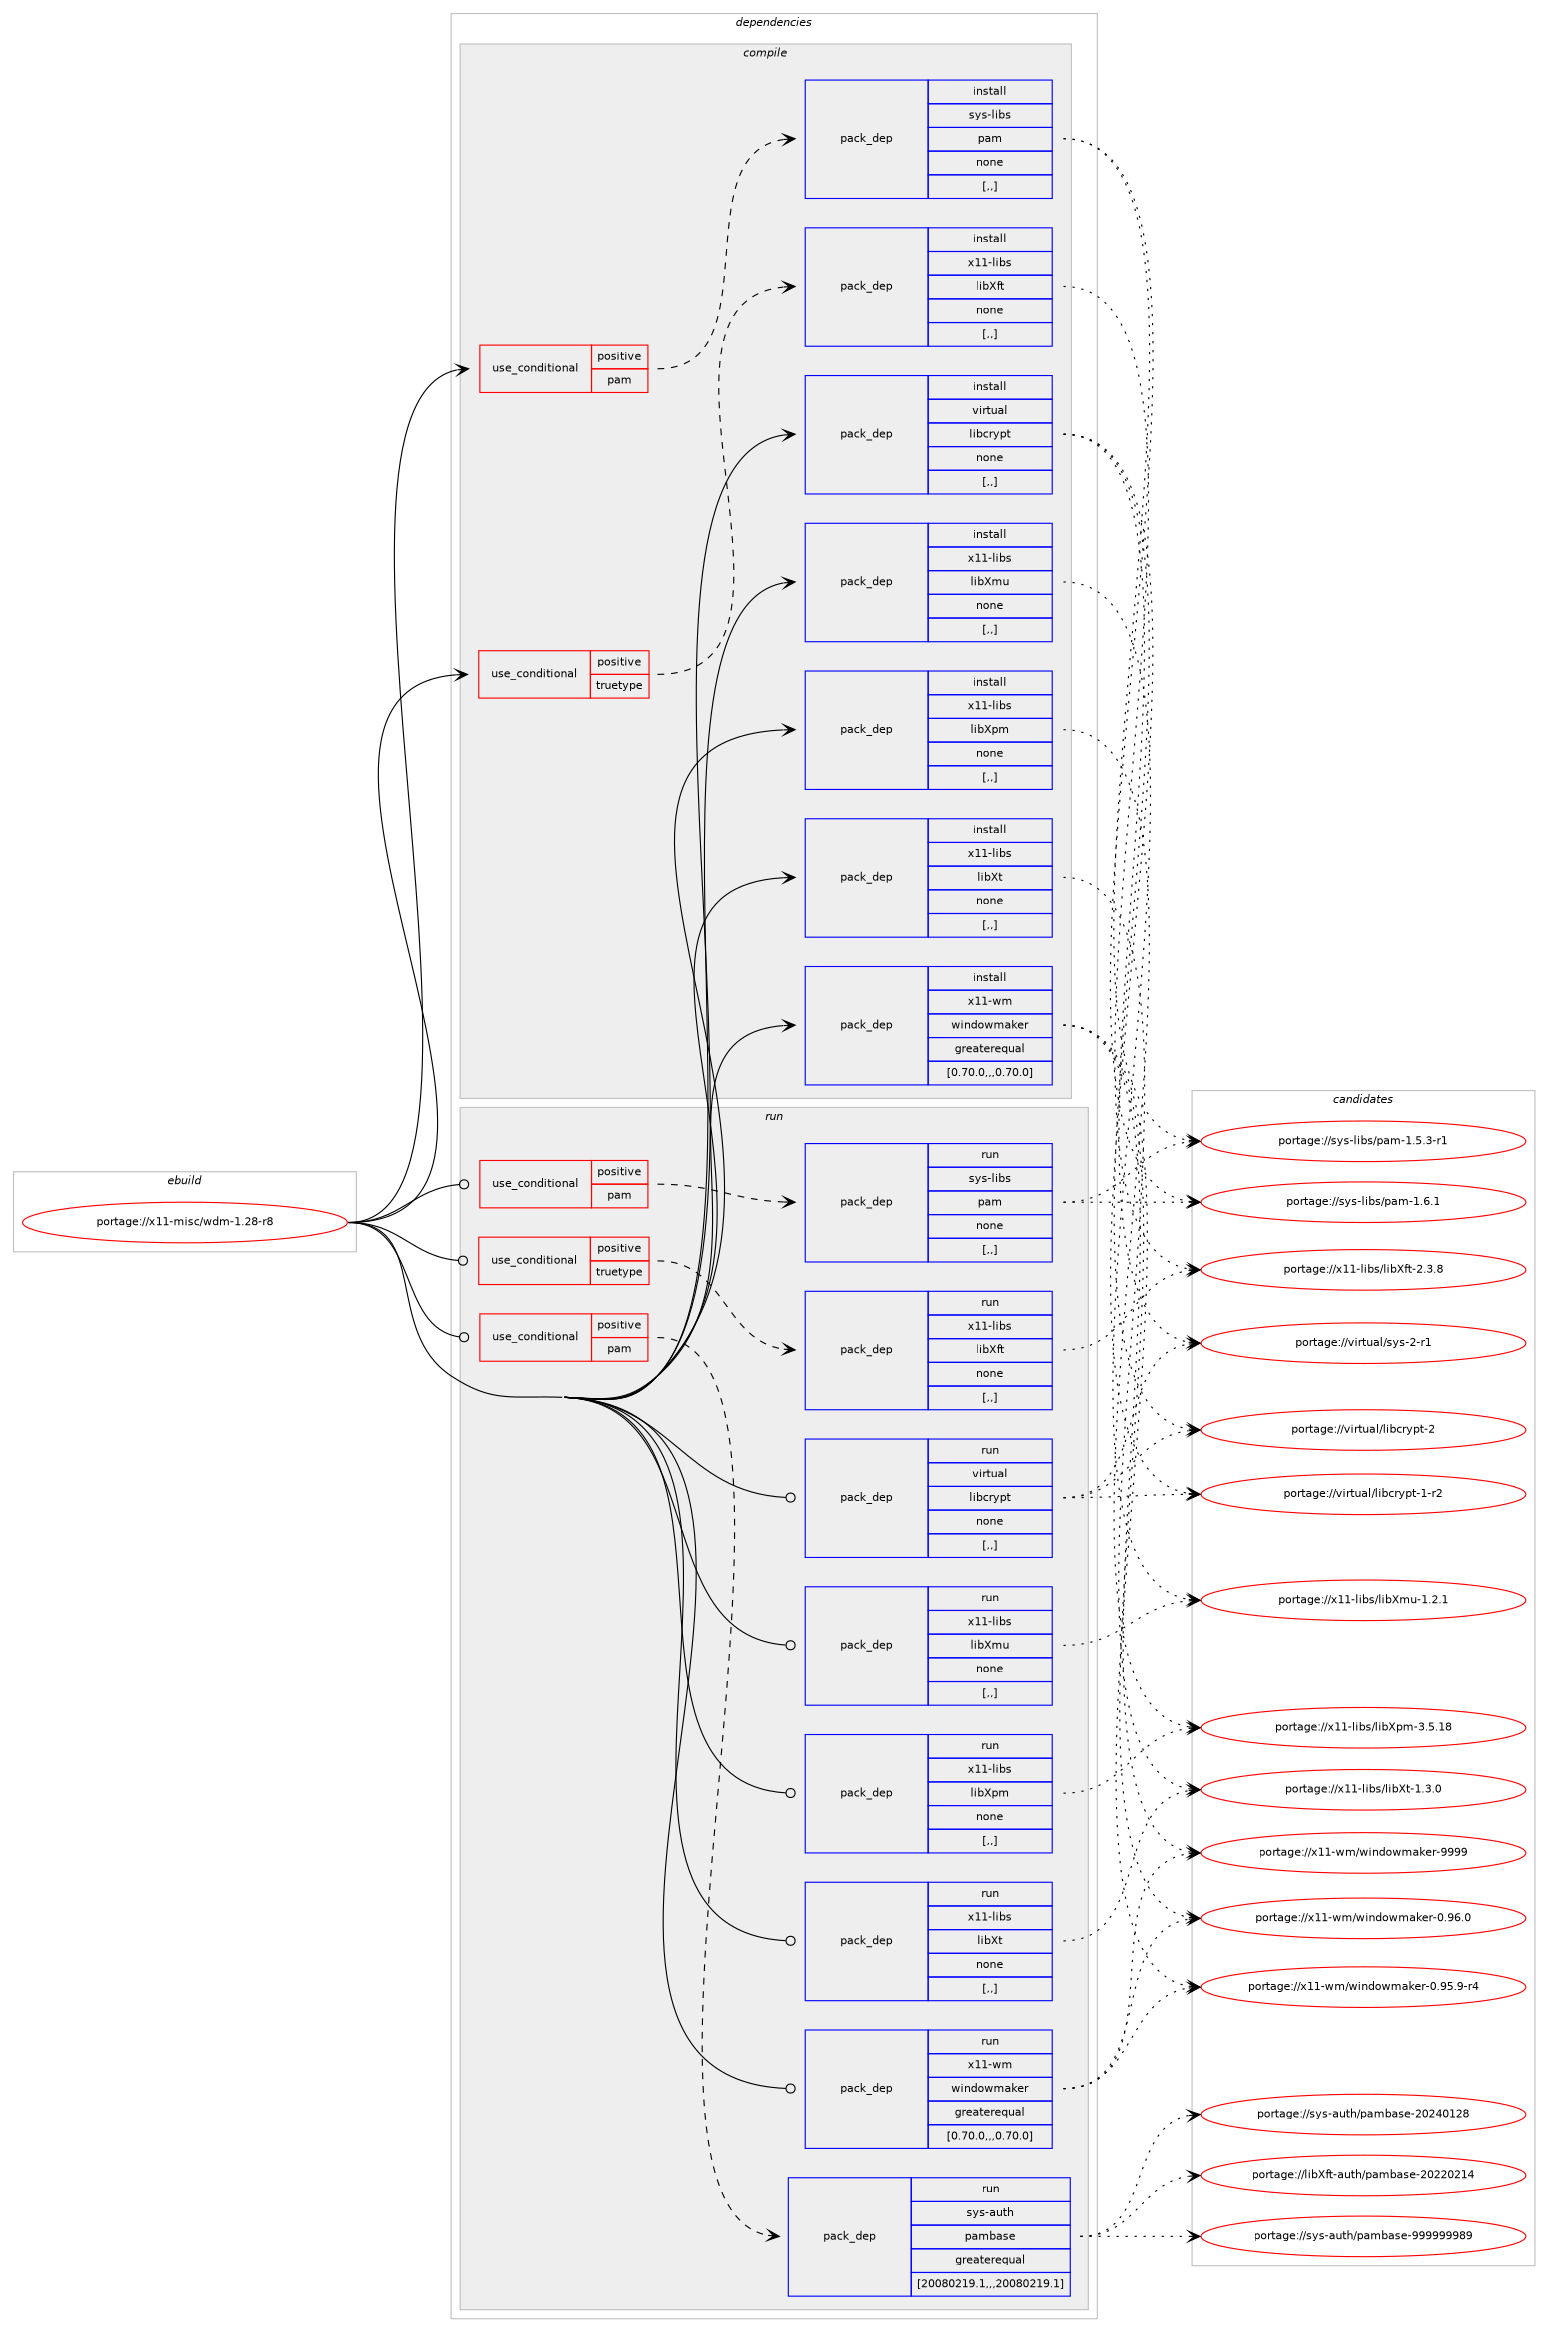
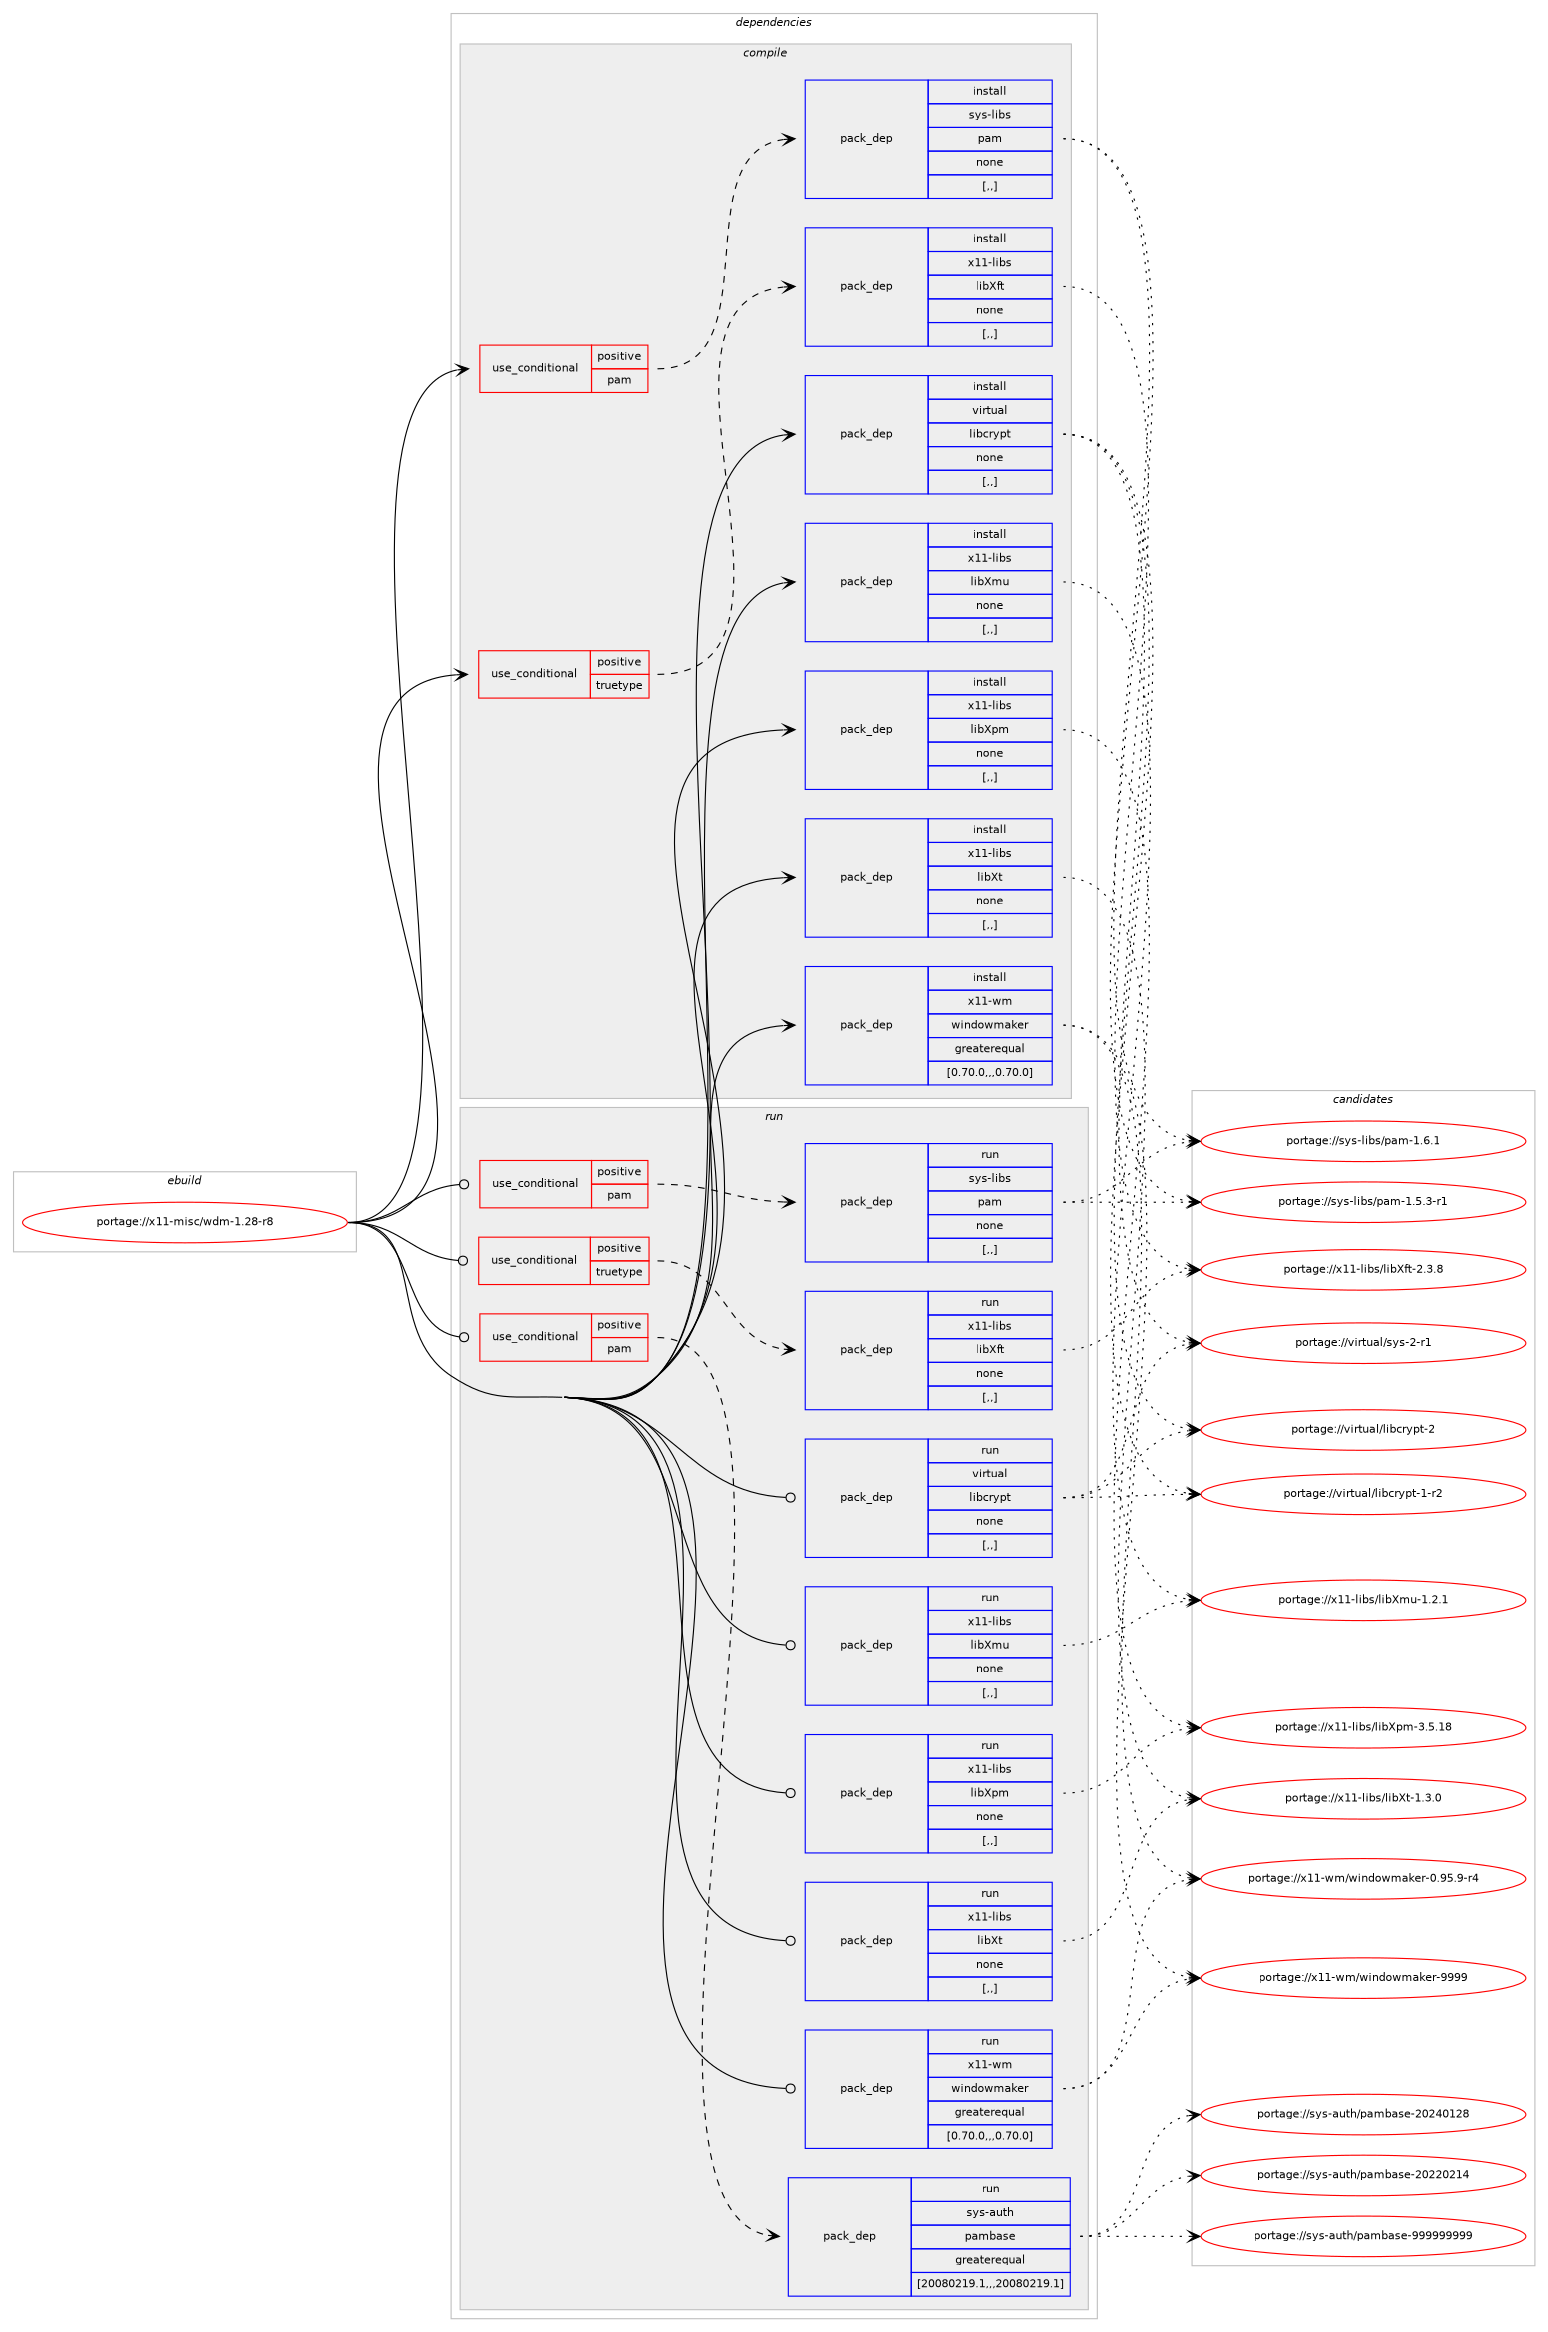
node "portage://x11-wm/windowmaker-0.96.0": removed
node "portage://libXft-auth/pambase-20220214": label "portage://libXft-auth/pambase-20220214" -> "portage://sys-auth/pambase-20220214"
node "portage://sys-auth/pambase-999999989": label "portage://sys-auth/pambase-999999989" -> "portage://sys-auth/pambase-999999999"
